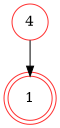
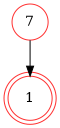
node "4": label "4" -> "7"
